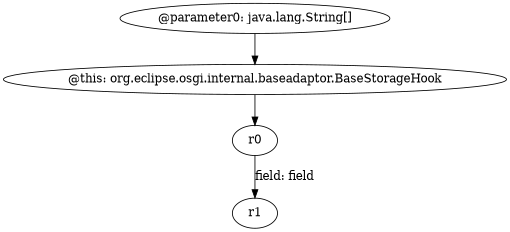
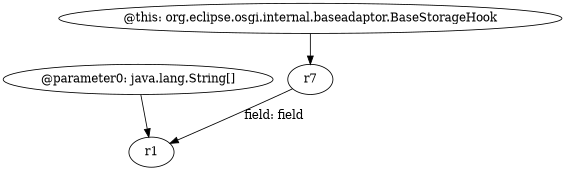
edge "@parameter0: java.lang.String[]" -> "@this: org.eclipse.osgi.internal.baseadaptor.BaseStorageHook": now "@parameter0: java.lang.String[]" -> "r1"
node "r0": label "r0" -> "r7"
